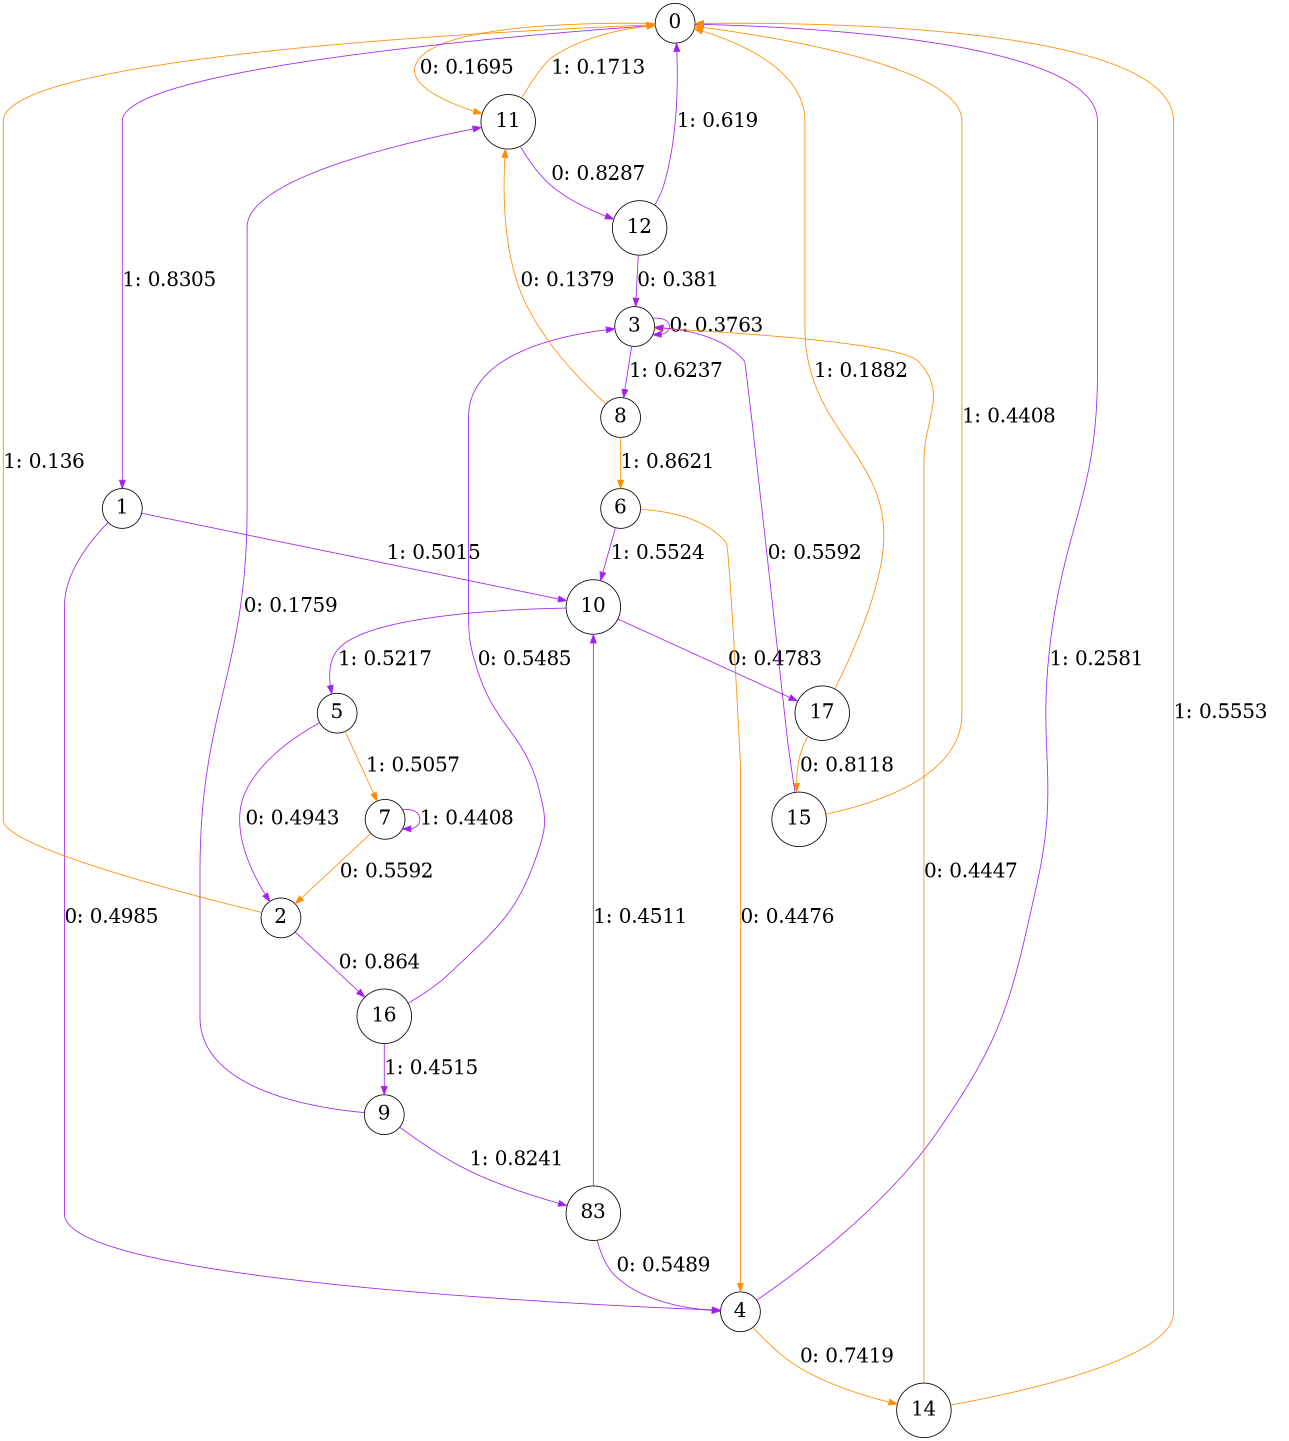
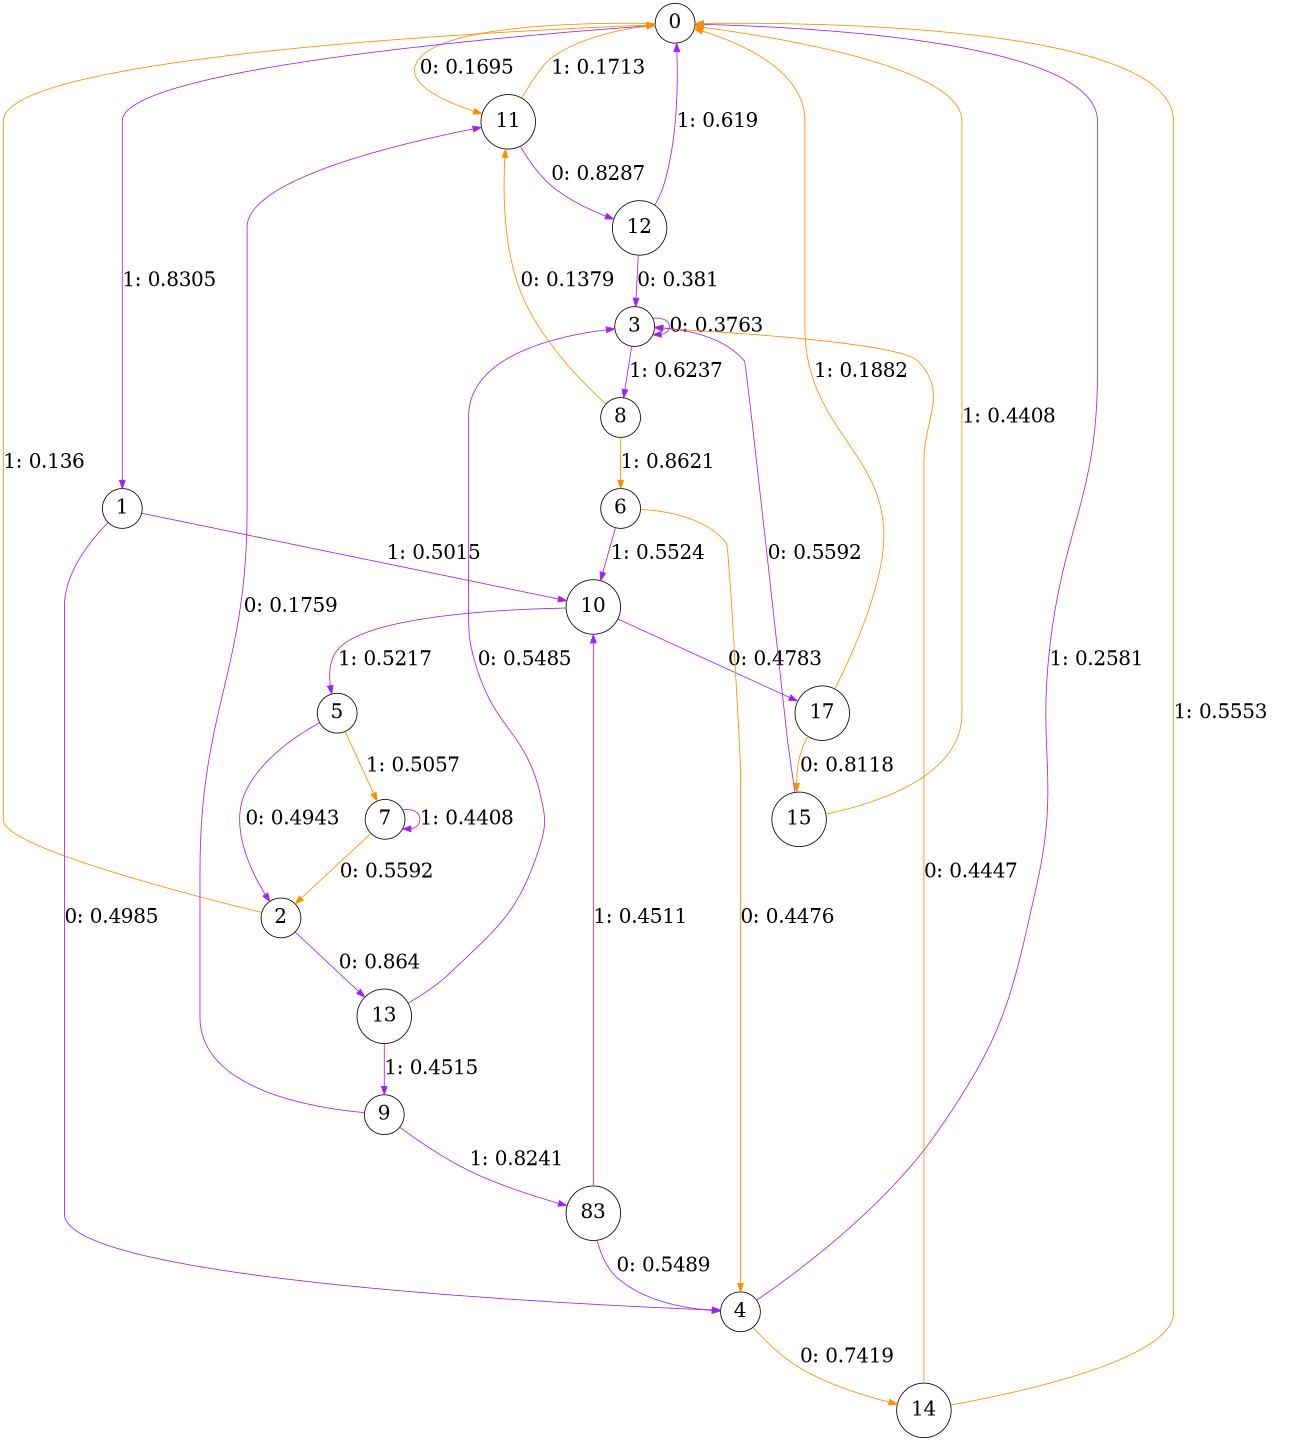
node "16": label "16" -> "13"
